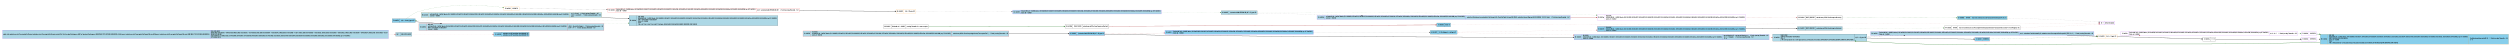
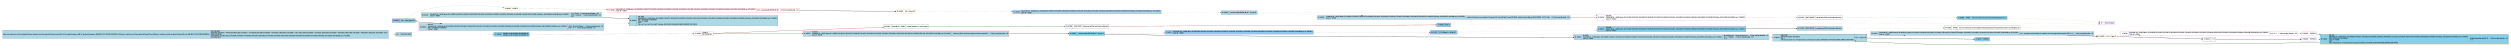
node "71: 0x0006": added
